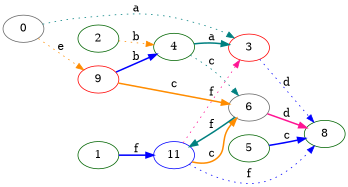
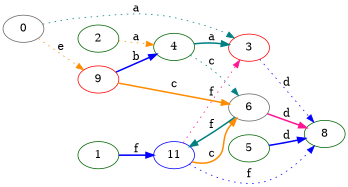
edge "2" -> "4": label "b" -> "a"
edge "5" -> "8": label "c" -> "d"
